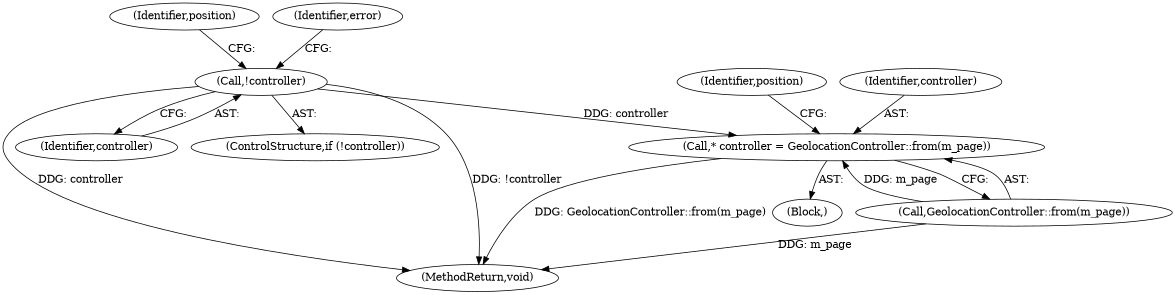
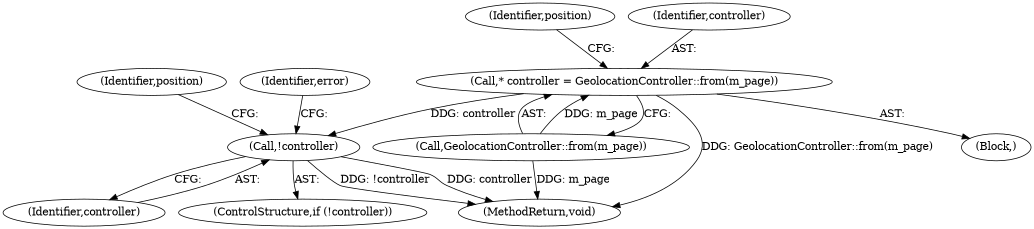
edge "(Call,!controller)" -> "(Call,* controller = GeolocationController::from(m_page))": reversed
